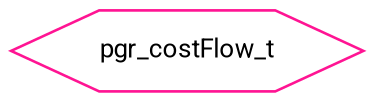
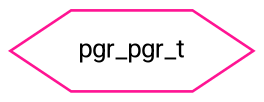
node "pgr_costFlow_t": label "pgr_costFlow_t" -> "pgr_pgr_t"
